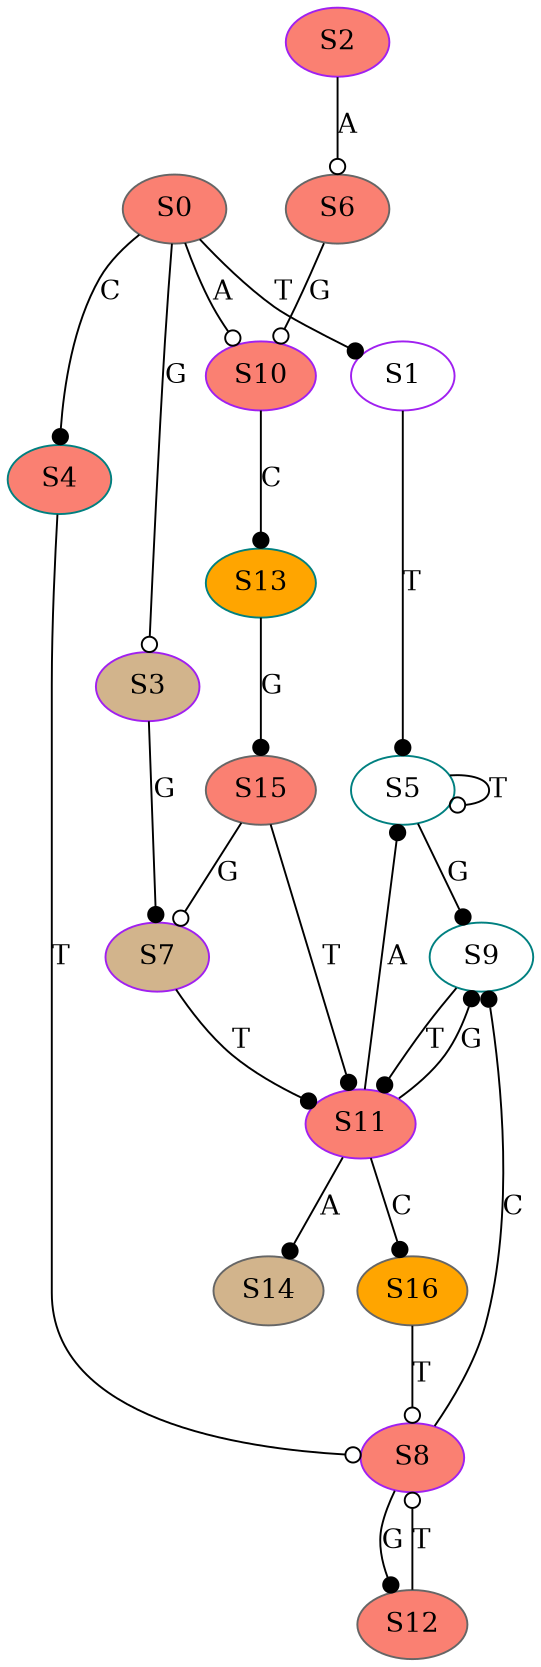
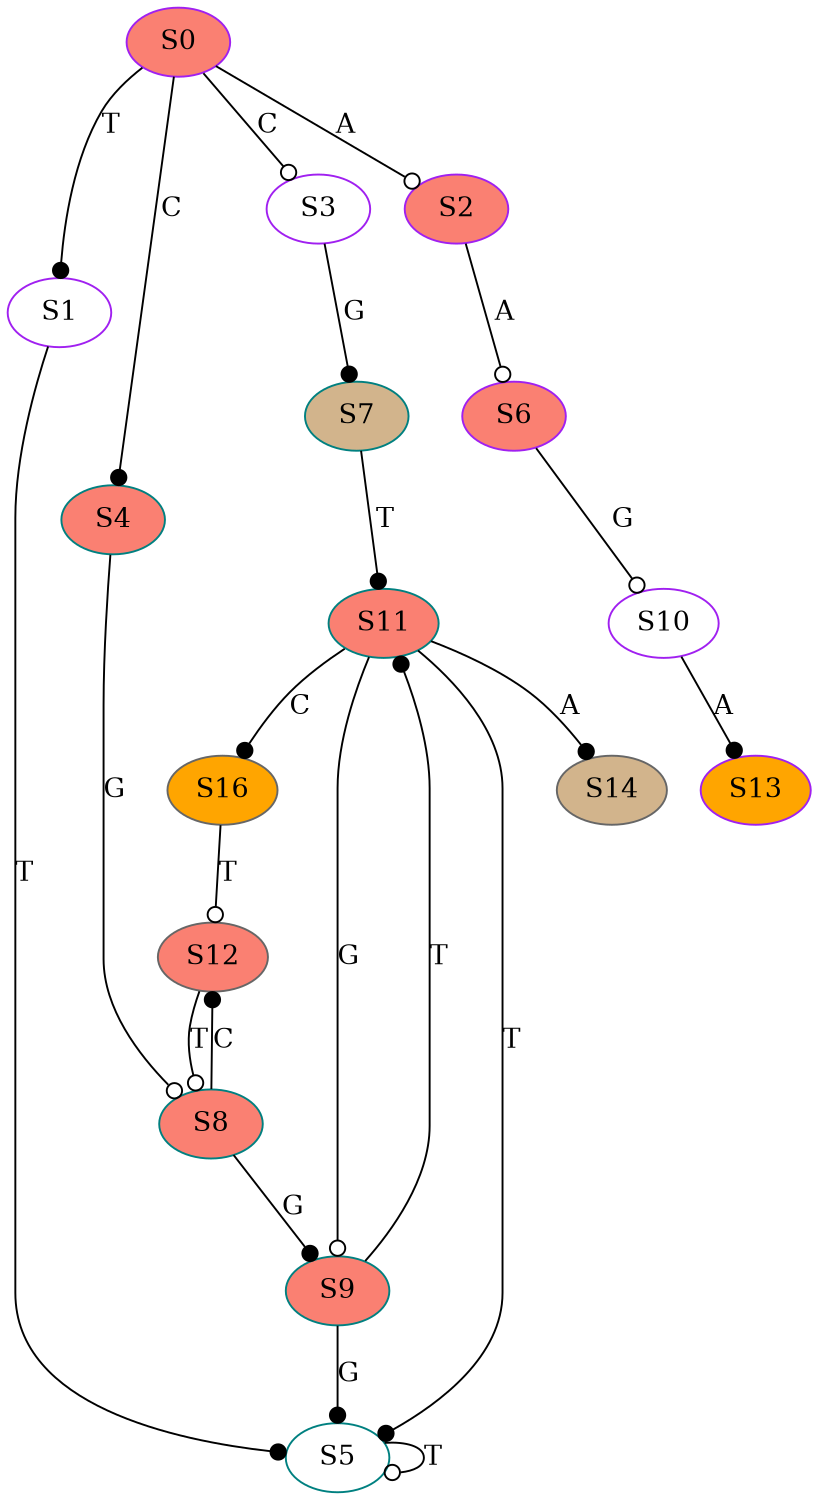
node "S0": color gray40 -> purple
node "S6": color gray40 -> purple
edge "S0" -> "S10": now "S0" -> "S2"
edge "S0" -> "S3": label "G" -> "C"
node "S10": fillcolor salmon -> white
edge "S10" -> "S13": label "C" -> "A"
node "S13": color teal -> purple
node "S3": fillcolor tan -> white
node "S15": removed
edge "S5" -> "S9": reversed
edge "S4" -> "S8": label "T" -> "G"
node "S7": color purple -> teal
edge "S11" -> "S5": label "A" -> "T"
node "S9": fillcolor white -> salmon
edge "S11" -> "S9": arrowhead dot -> odot
node "S11": color purple -> teal
edge "S8" -> "S9": label "C" -> "G"
edge "S16" -> "S8": now "S16" -> "S12"
node "S8": color purple -> teal
edge "S8" -> "S12": label "G" -> "C"
